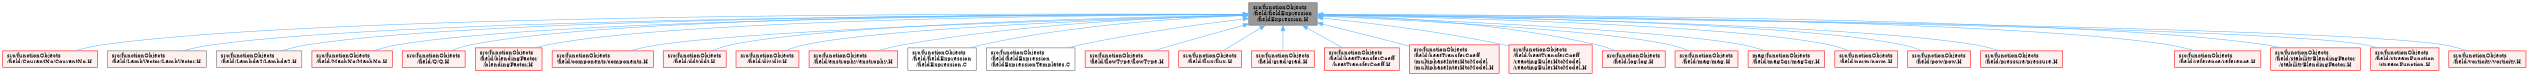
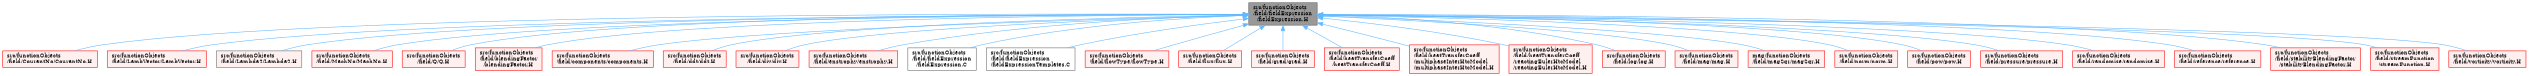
node "src/functionObjects /field/LambVector/LambVector.H": color grey40 -> red
node "src/functionObjects /field/randomise/randomise.H": added
